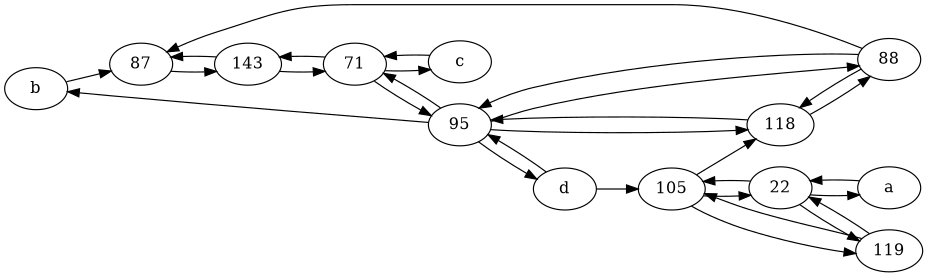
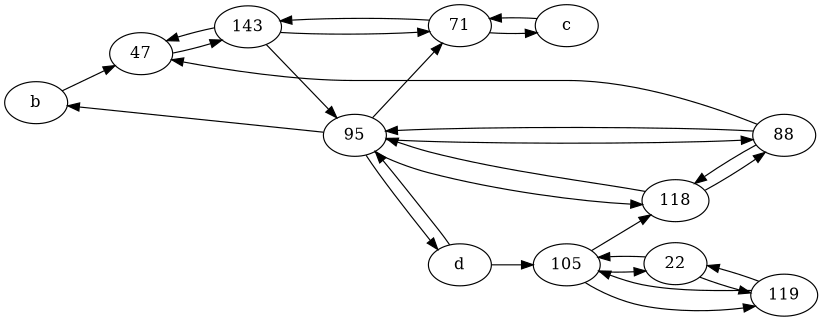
node "87": label "87" -> "47"
edge "71" -> "95": now "143" -> "95"
node "a": removed
